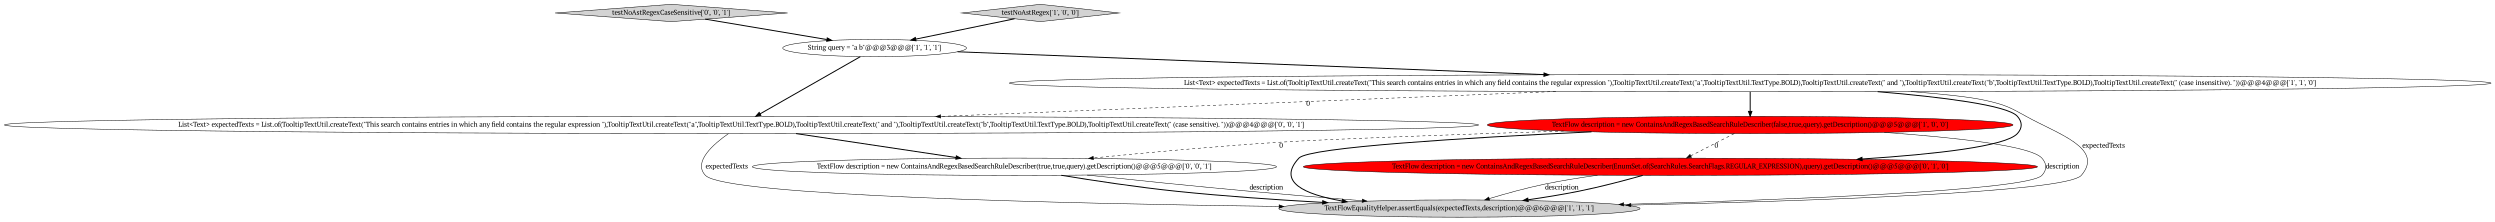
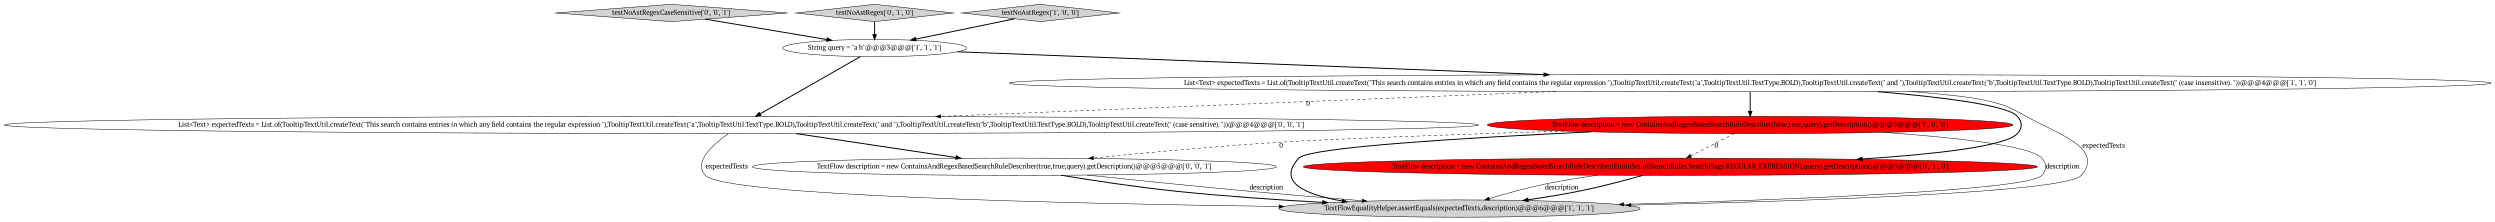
node "testNoAstRegex['0', '1', '0']": added
